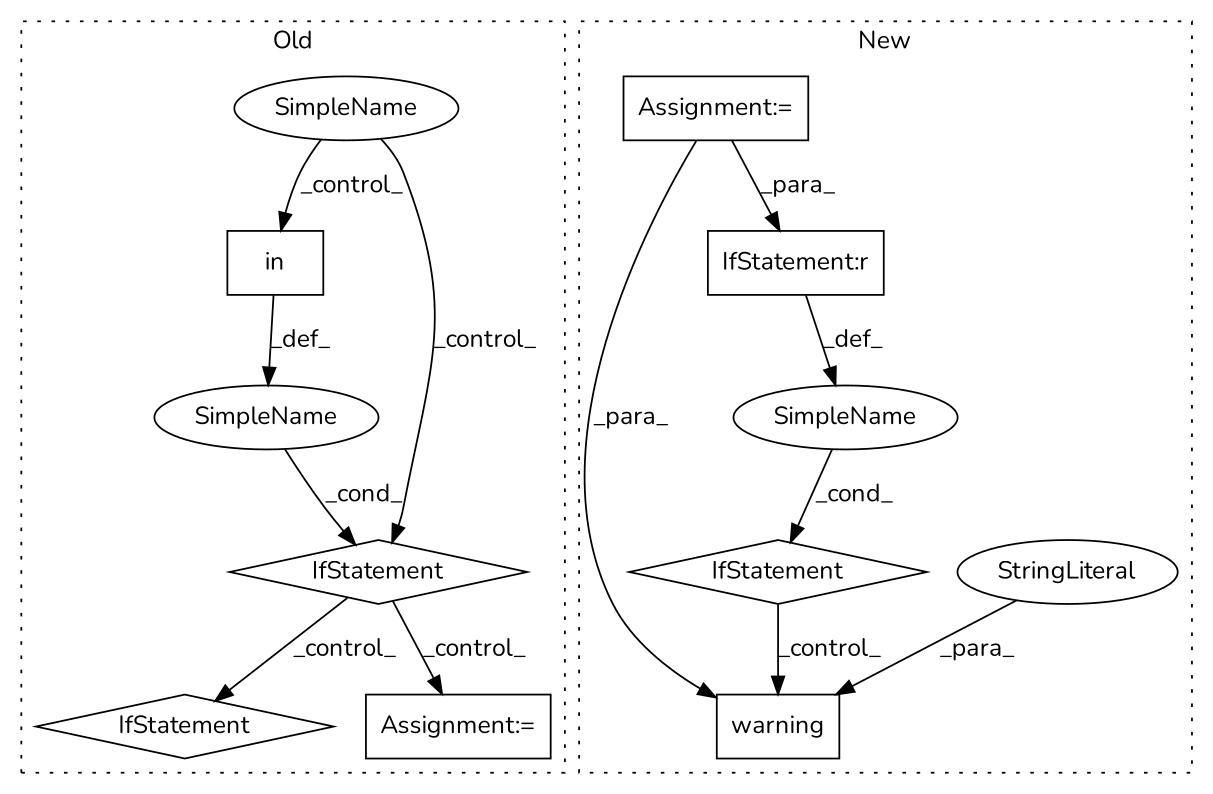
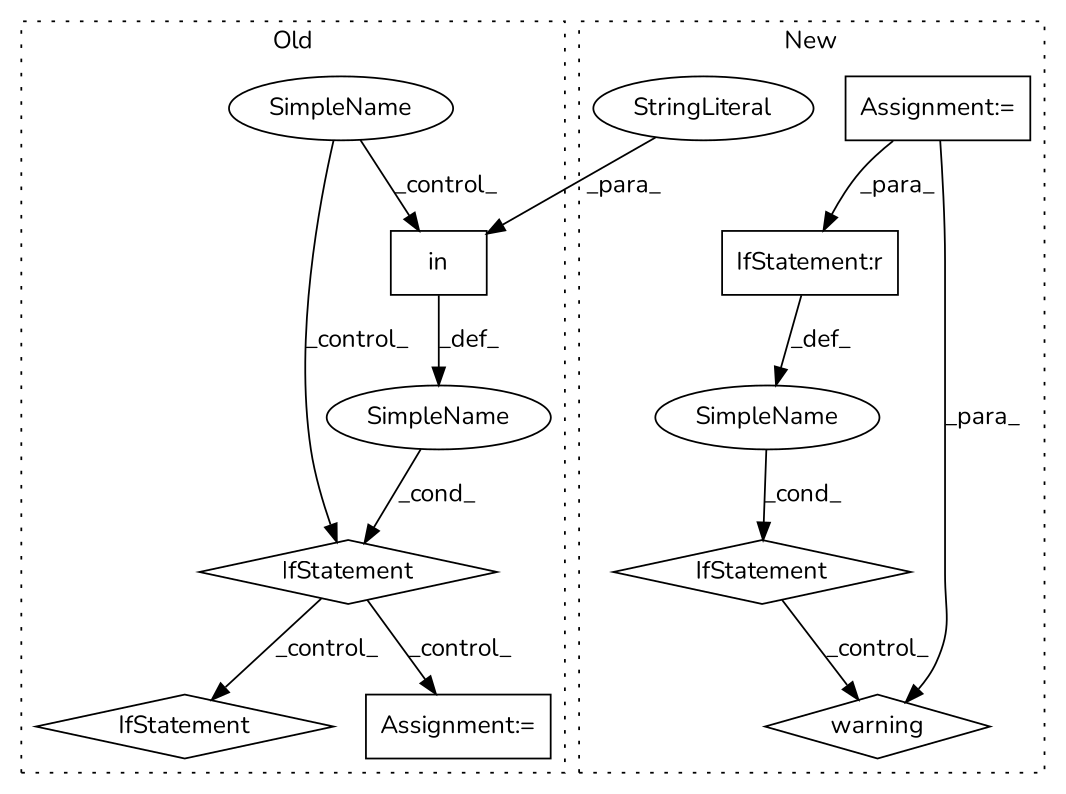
edge "StringLiteral" -> "warning": now "StringLiteral" -> "in"
node "warning": shape box -> diamond
